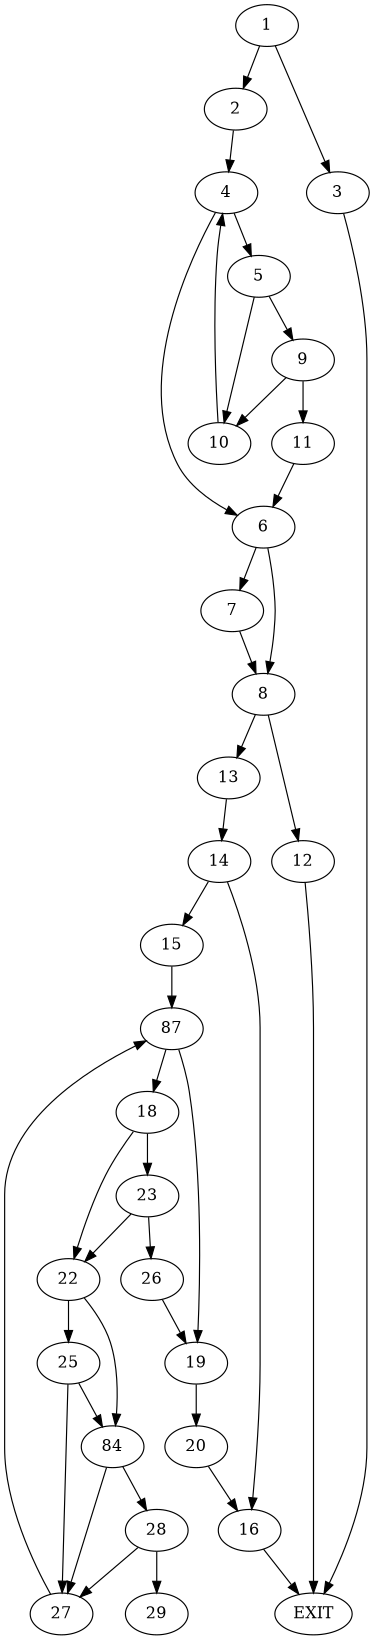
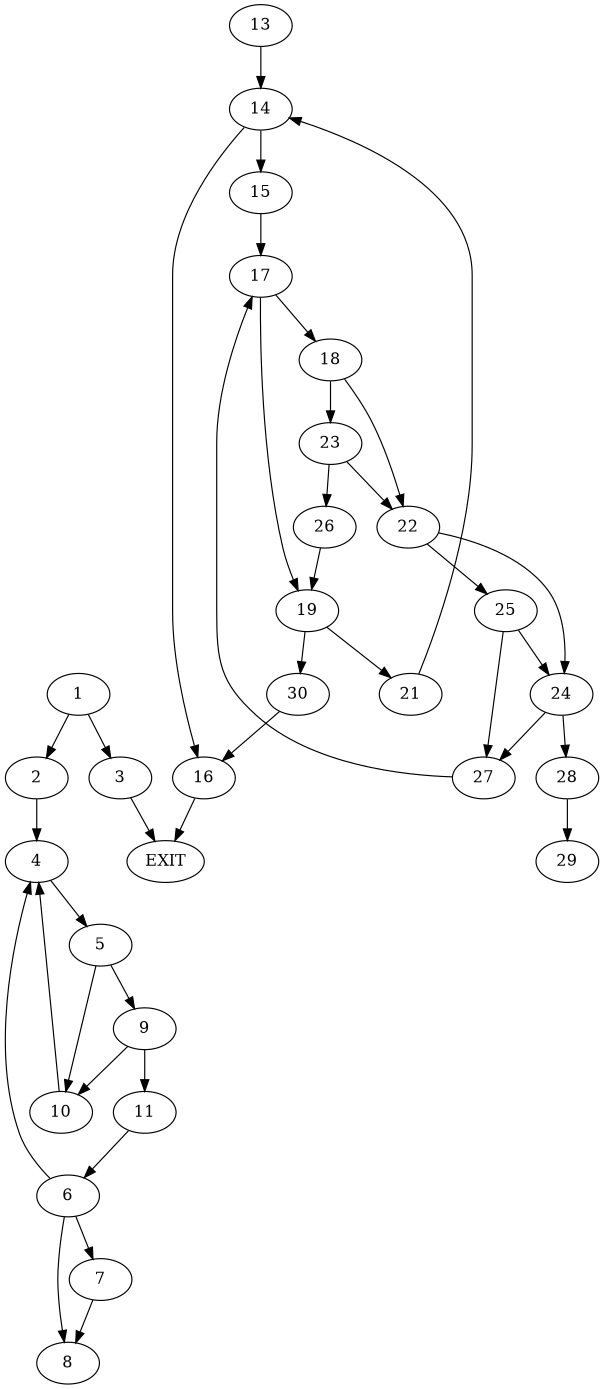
edge "4" -> "6": reversed
node "21": added
edge "8" -> "13": removed
node "12": removed
node "87": label "87" -> "17"
node "84": label "84" -> "24"
node "20": label "20" -> "30"
edge "28" -> "27": removed
